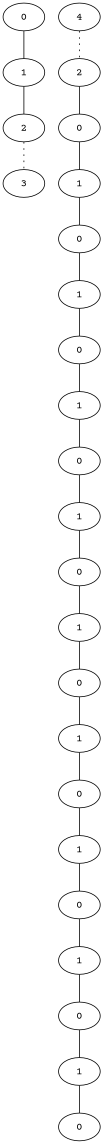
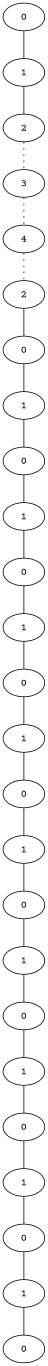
edge "3" -- "4": added
